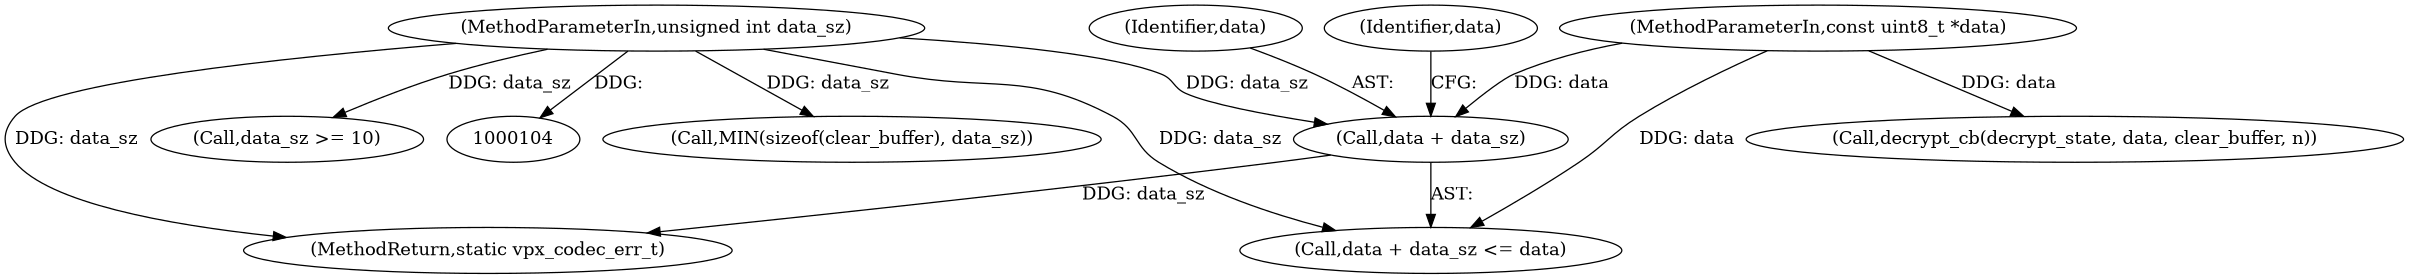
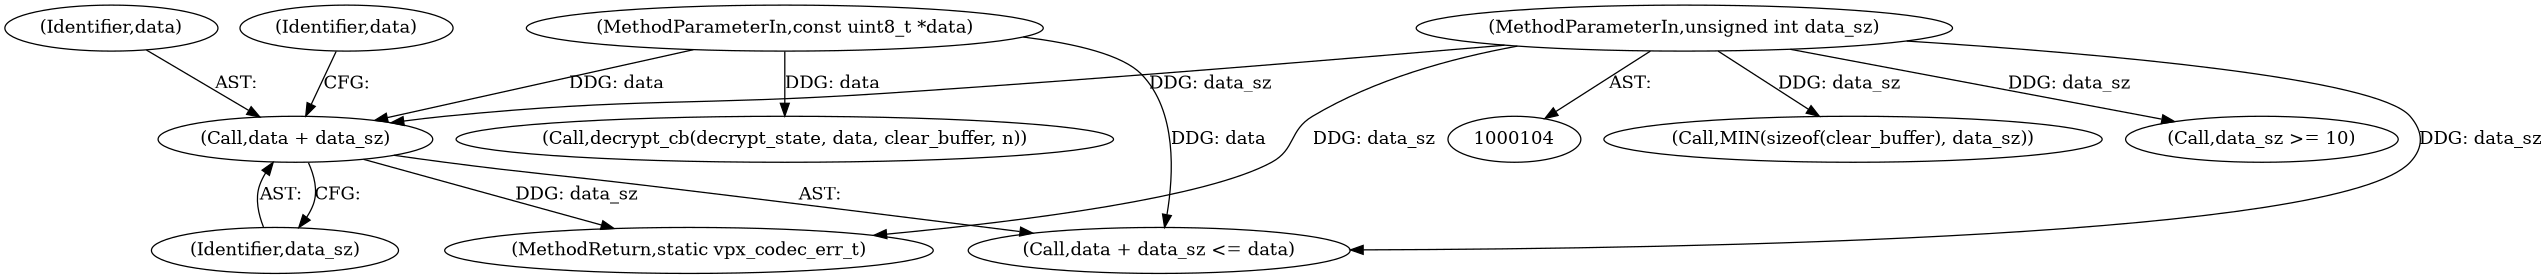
edge "(MethodParameterIn,unsigned int data_sz)" -> "1000104": label "DDG: " -> "AST: "
node "(Identifier,data_sz)": added
